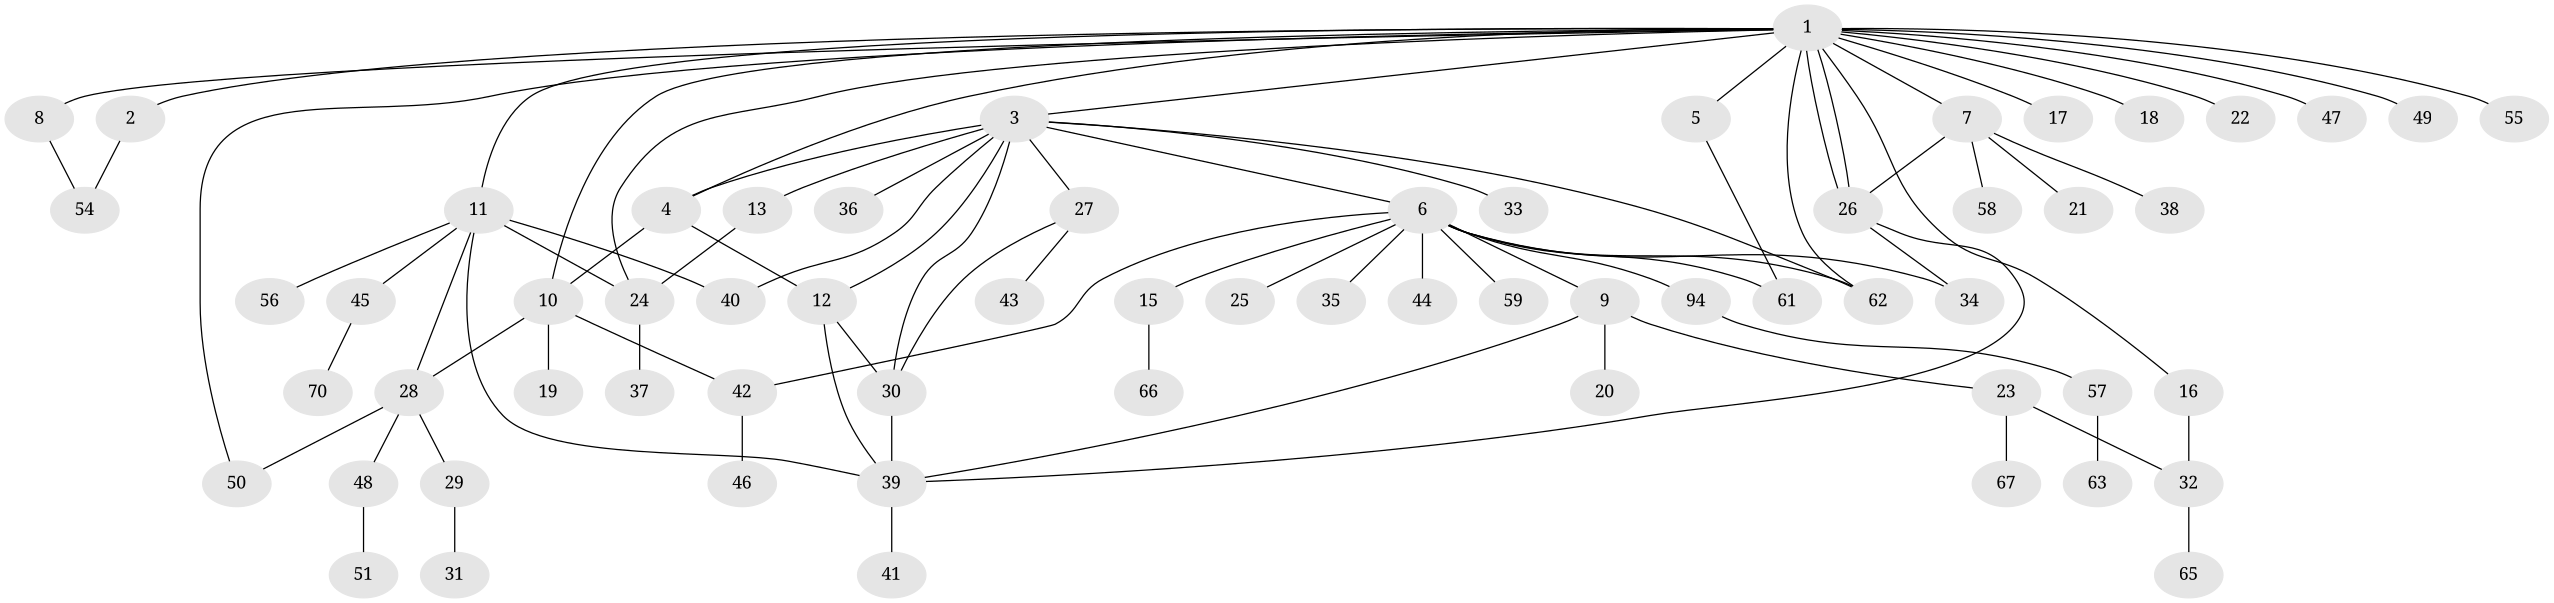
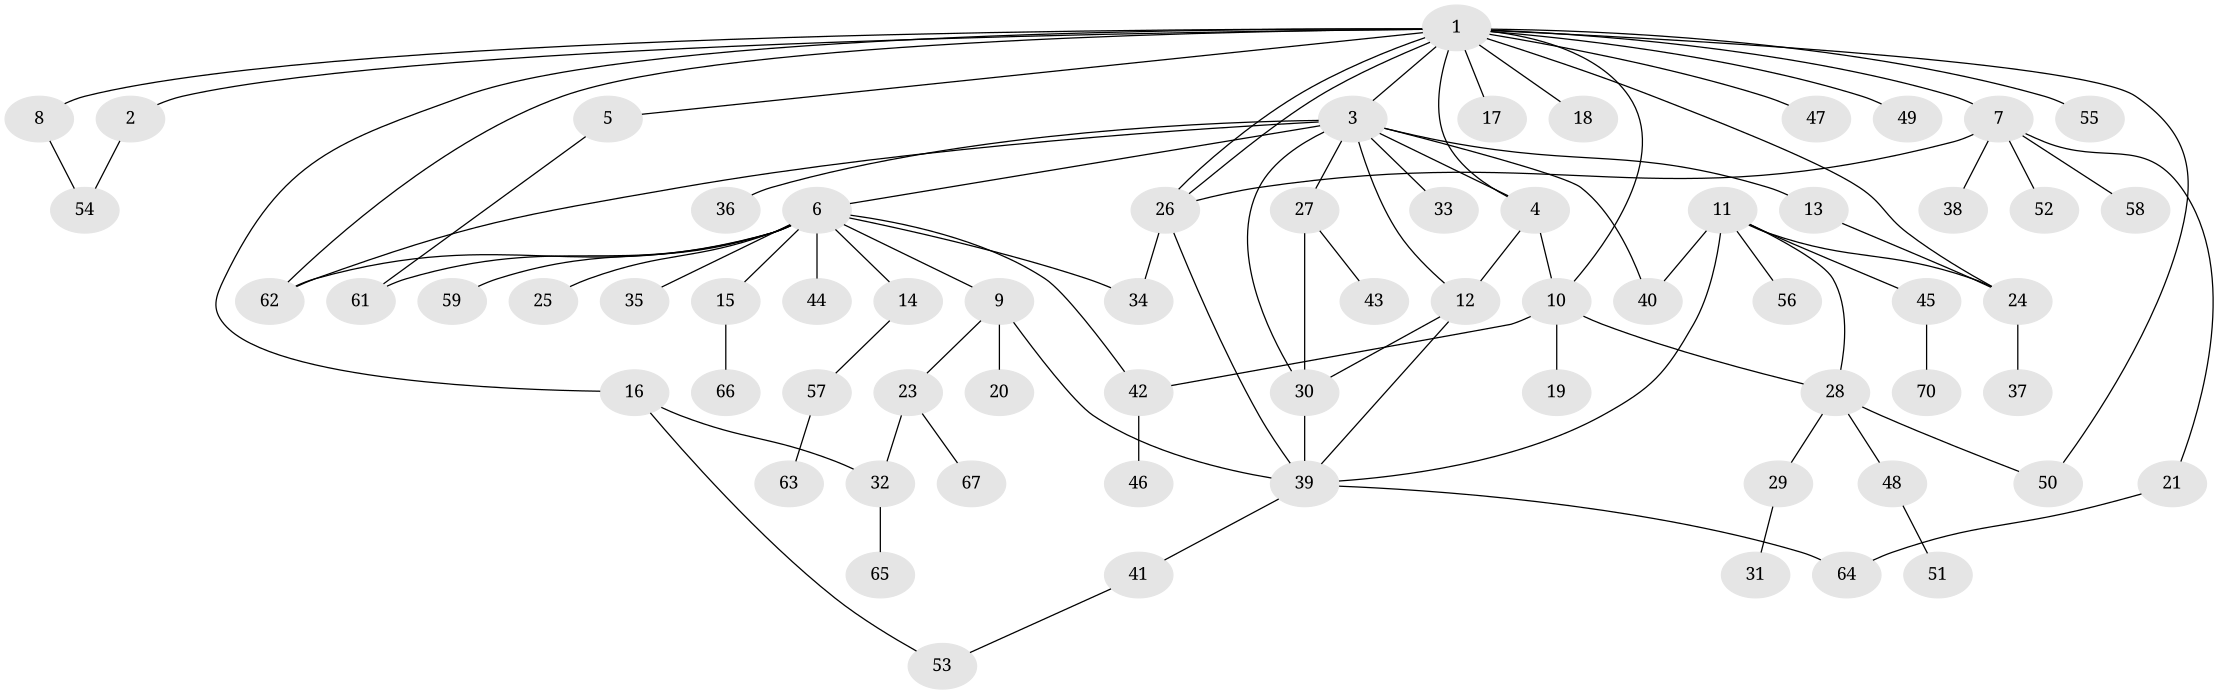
edge "1" -- "11": removed
node "22": removed
node "52": added
node "94": label "94" -> "14"
node "64": added
node "53": added
